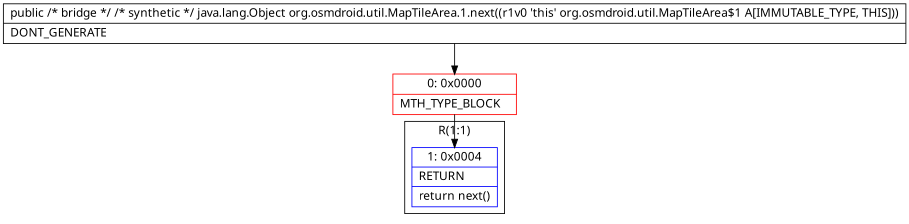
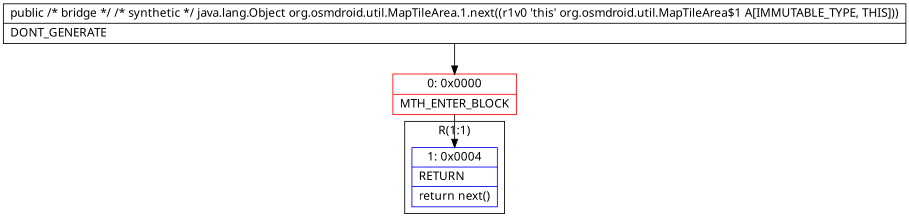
node "0: 0x0000": text "MTH_TYPE_BLOCK" -> "MTH_ENTER_BLOCK"
